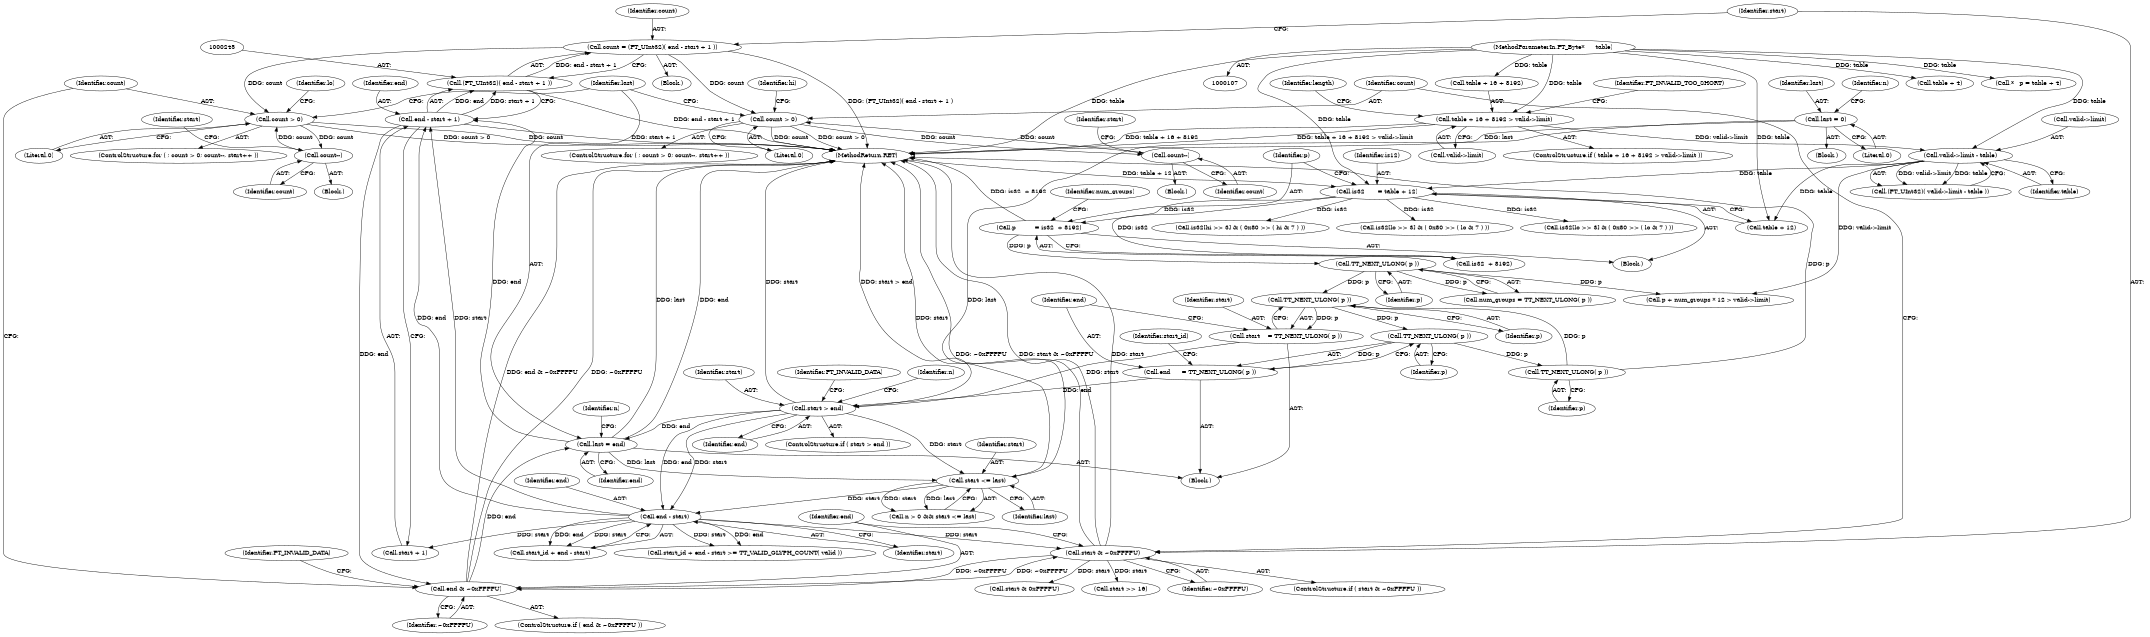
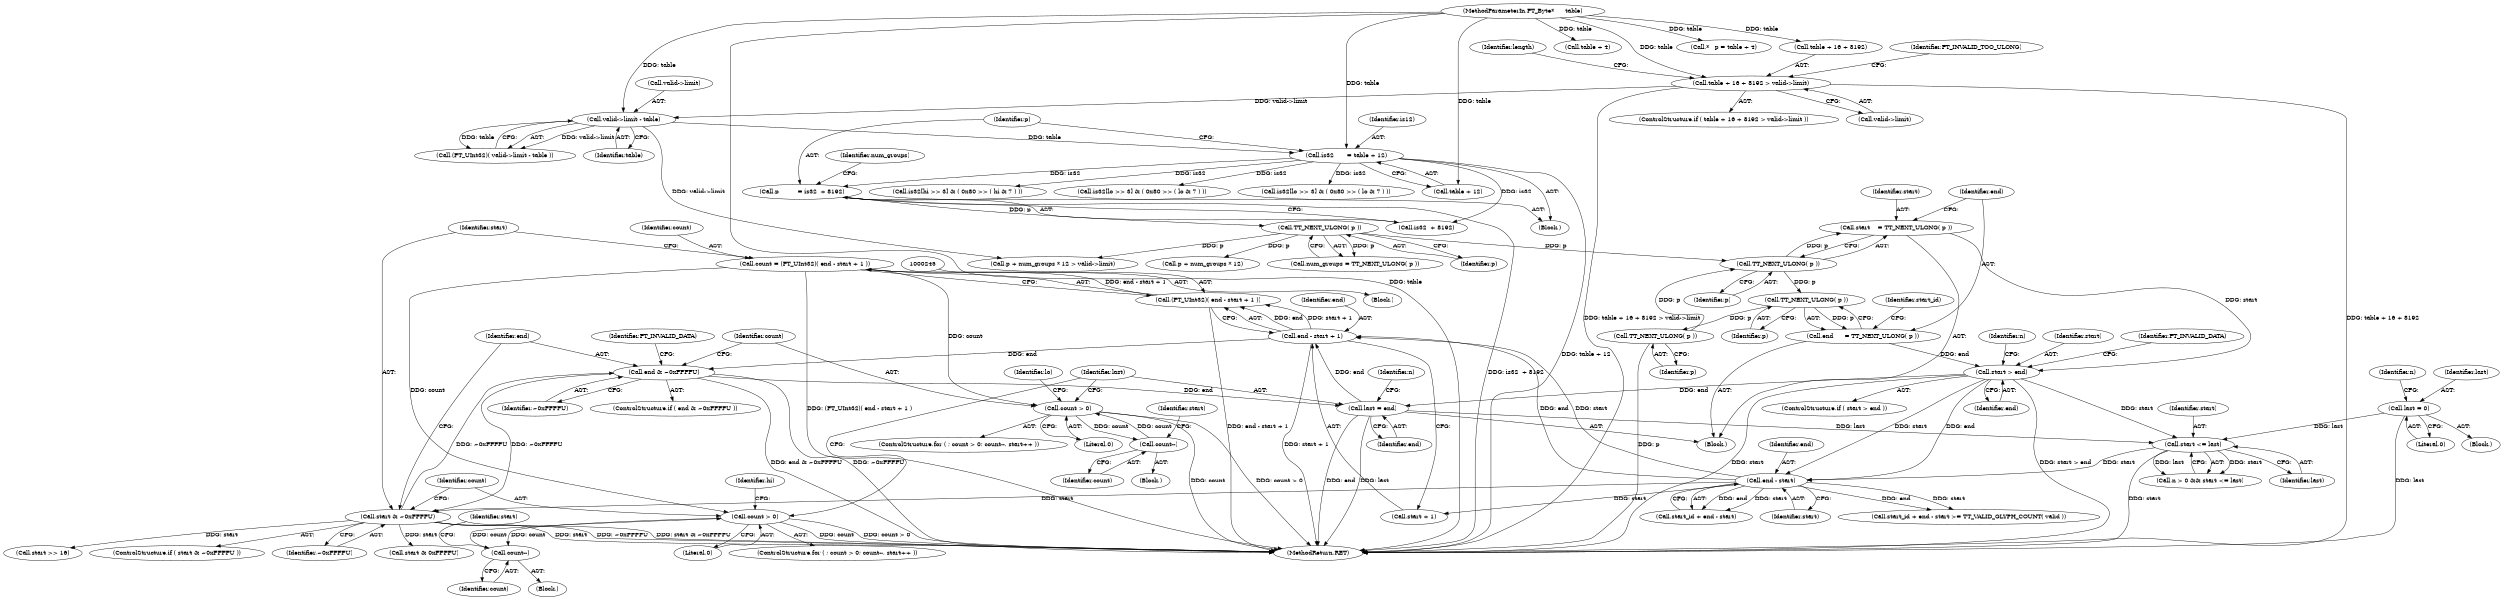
node "1000107": removed
node "(Identifier,FT_INVALID_TOO_SHORT)": label "(Identifier,FT_INVALID_TOO_SHORT)" -> "(Identifier,FT_INVALID_TOO_ULONG)"
edge "(Call,valid->limit - table)" -> "(Call,table + 12)": removed, label "DDG: table"
edge "(MethodReturn,RET)" -> "(Call,is32       = table + 12)": reversed
node "(Call,p + num_groups * 12)": added
